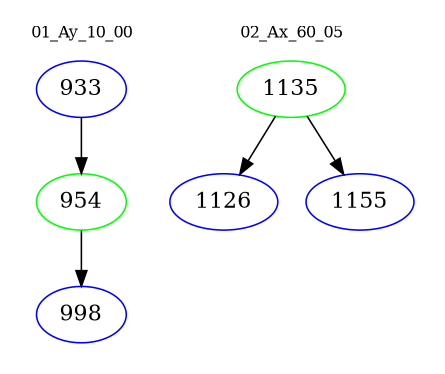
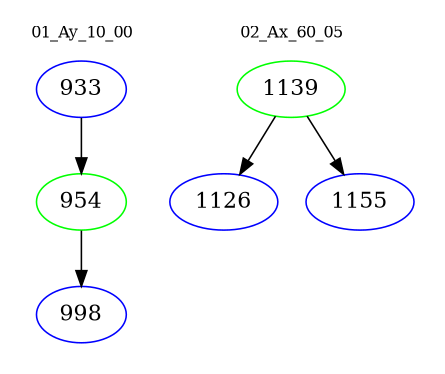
node "1135": label "1135" -> "1139"
